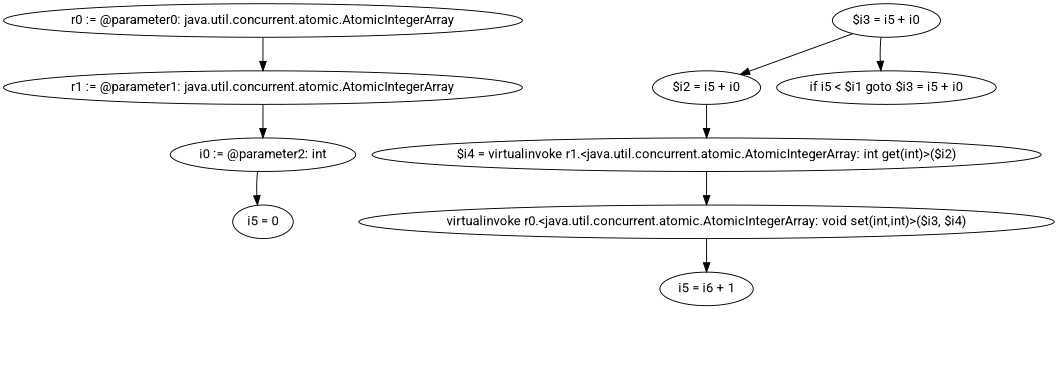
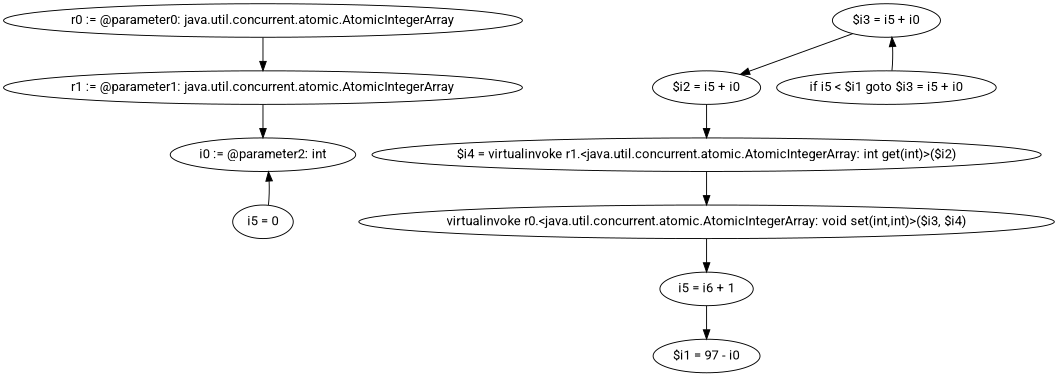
edge "$i3 = i5 + i0" -> "if i5 < $i1 goto $i3 = i5 + i0": reversed
edge "i0 := @parameter2: int" -> "i5 = 0": reversed
node "$i1 = 97 - i0": added
